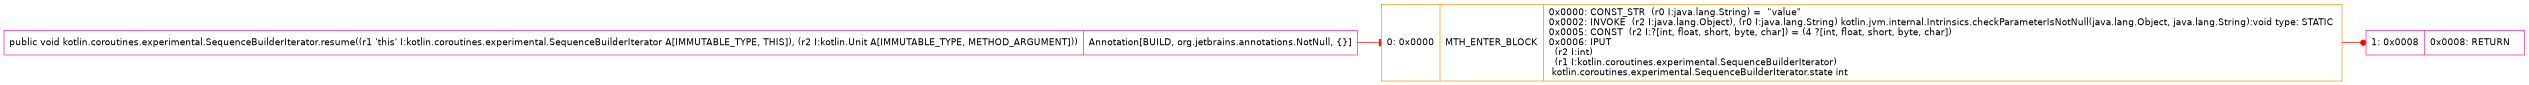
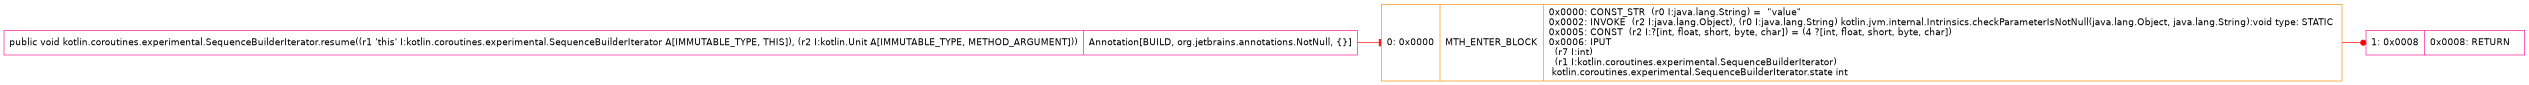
node "0: 0x0000": text "(r2 I:int)" -> "(r7 I:int)"
